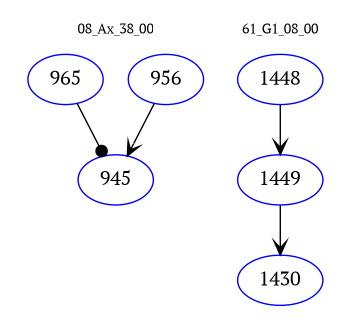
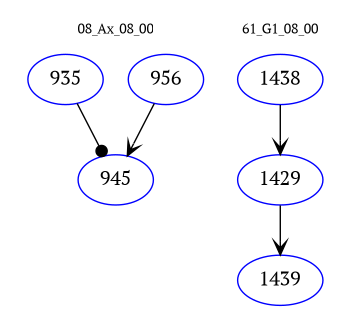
cluster "08_Ax_38_00": label "08_Ax_38_00" -> "08_Ax_08_00"
node "965": label "965" -> "935"
node "1448": label "1448" -> "1438"
node "1449": label "1449" -> "1429"
node "1430": label "1430" -> "1439"
